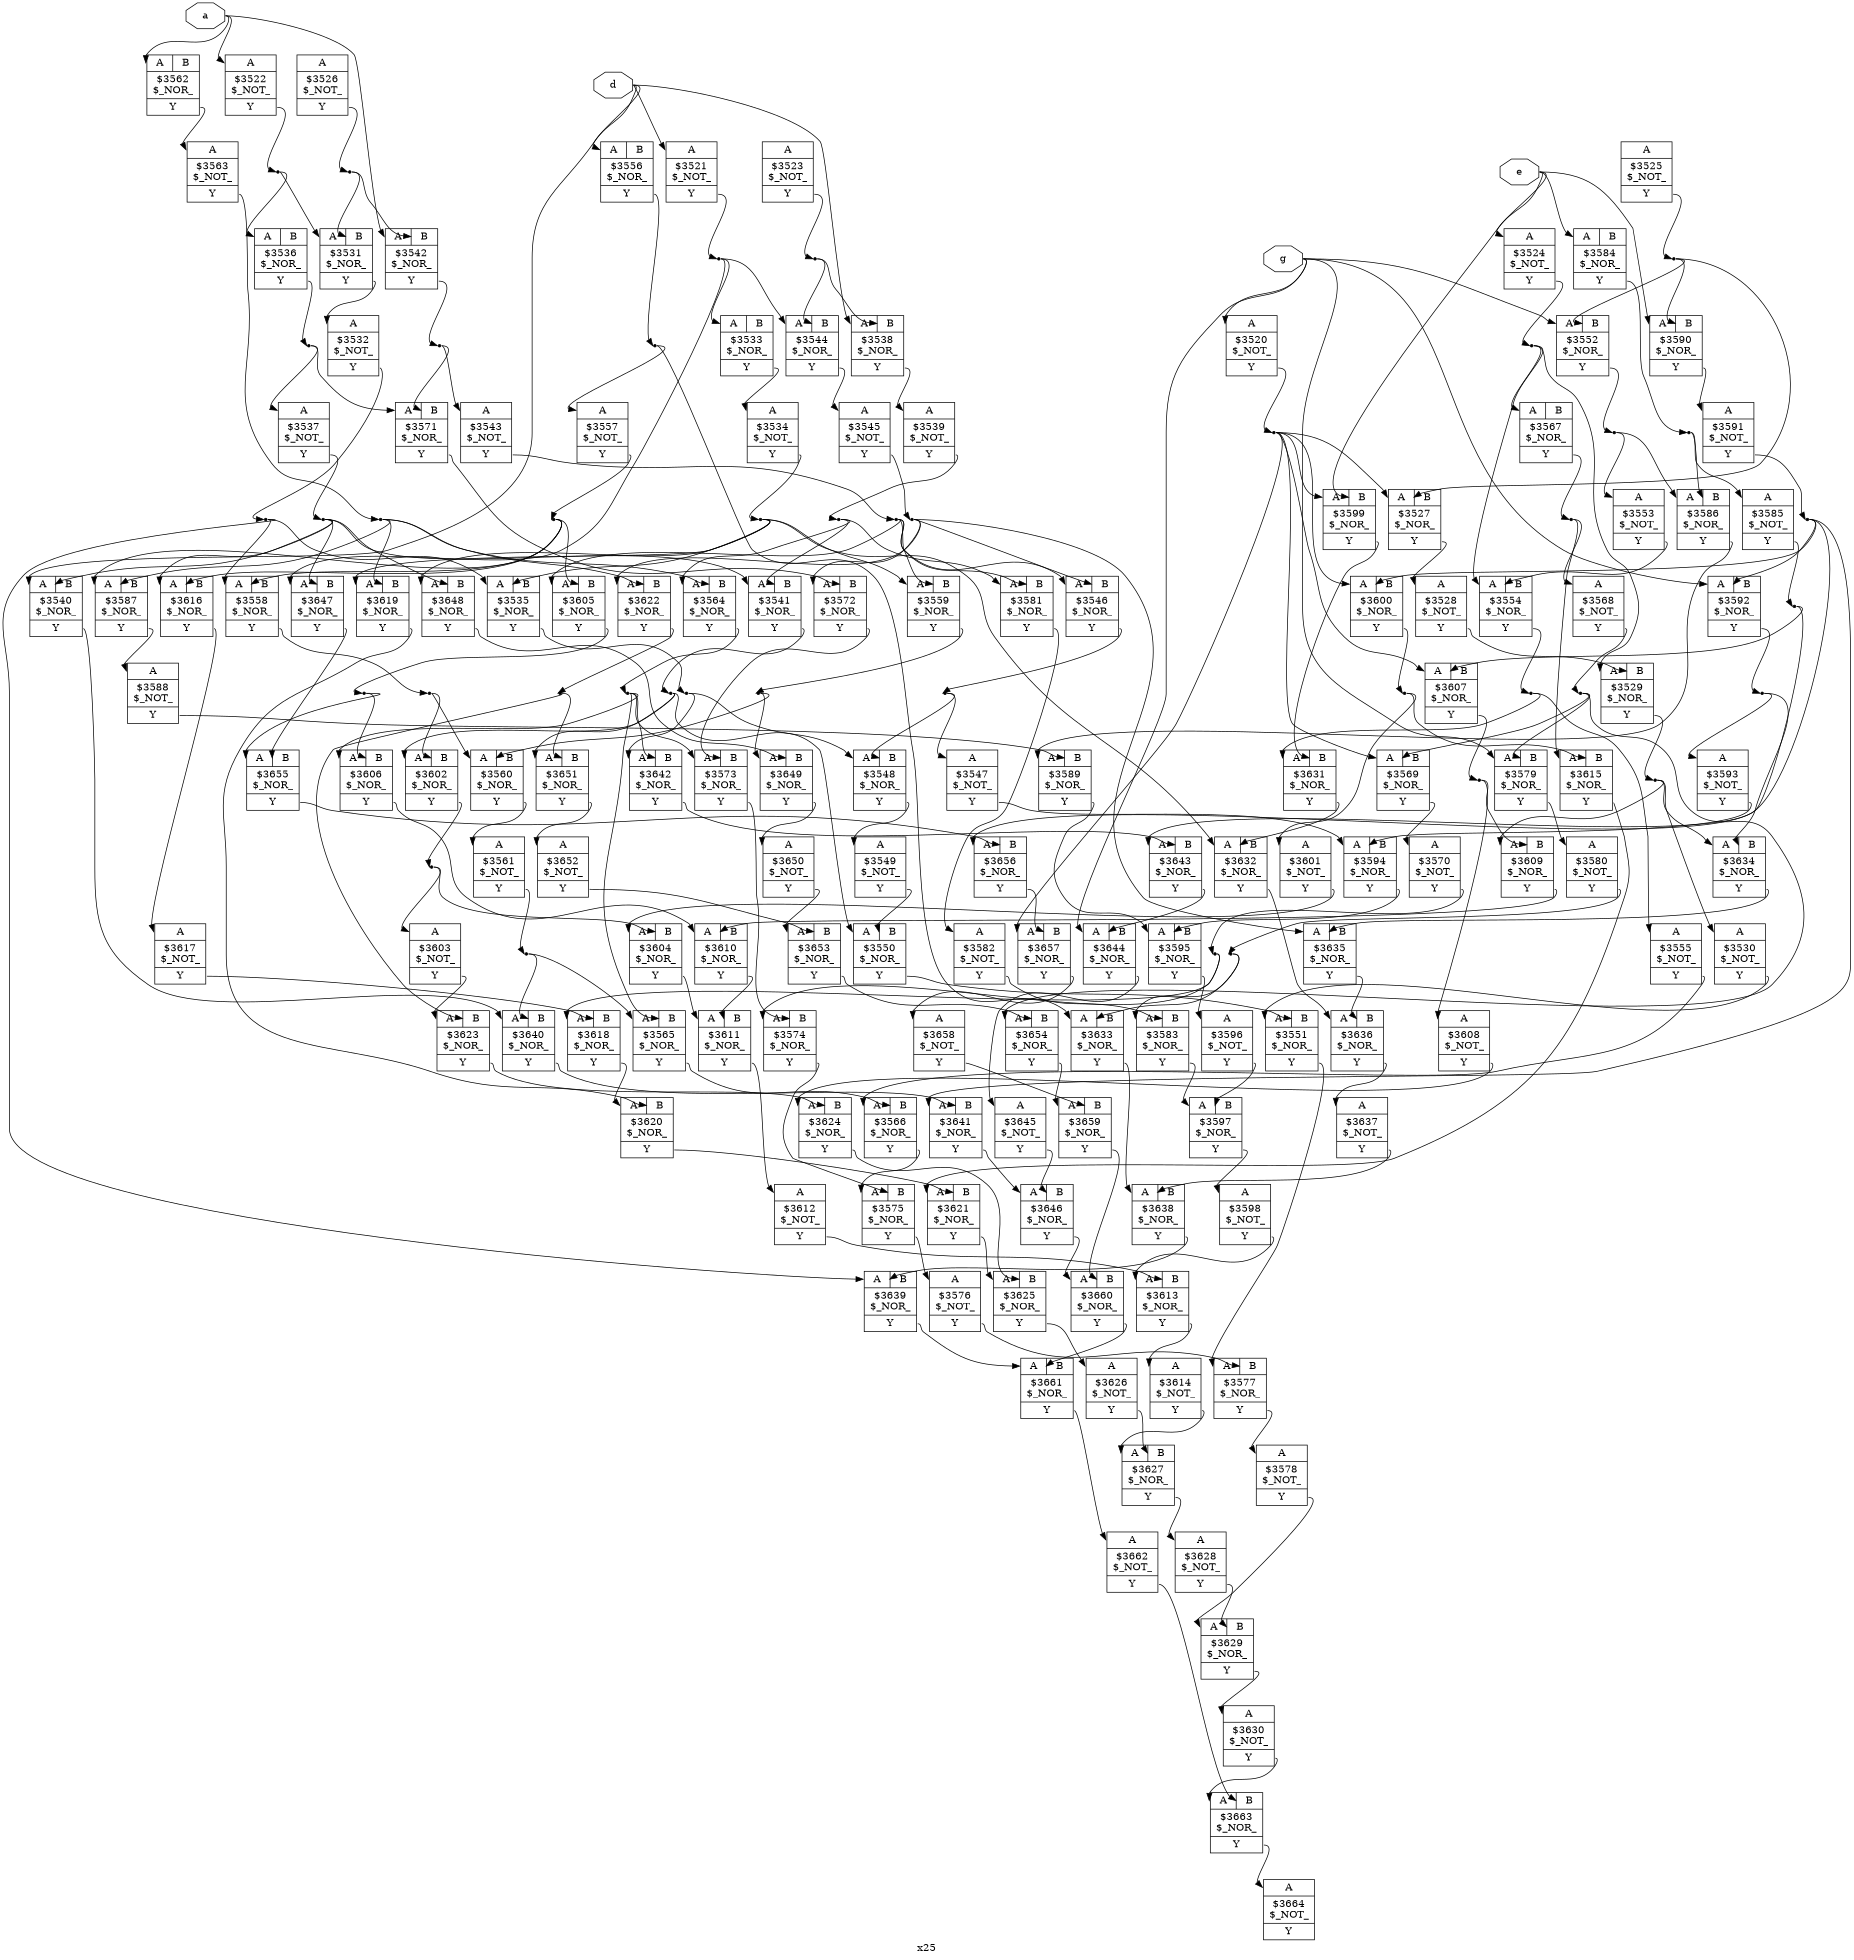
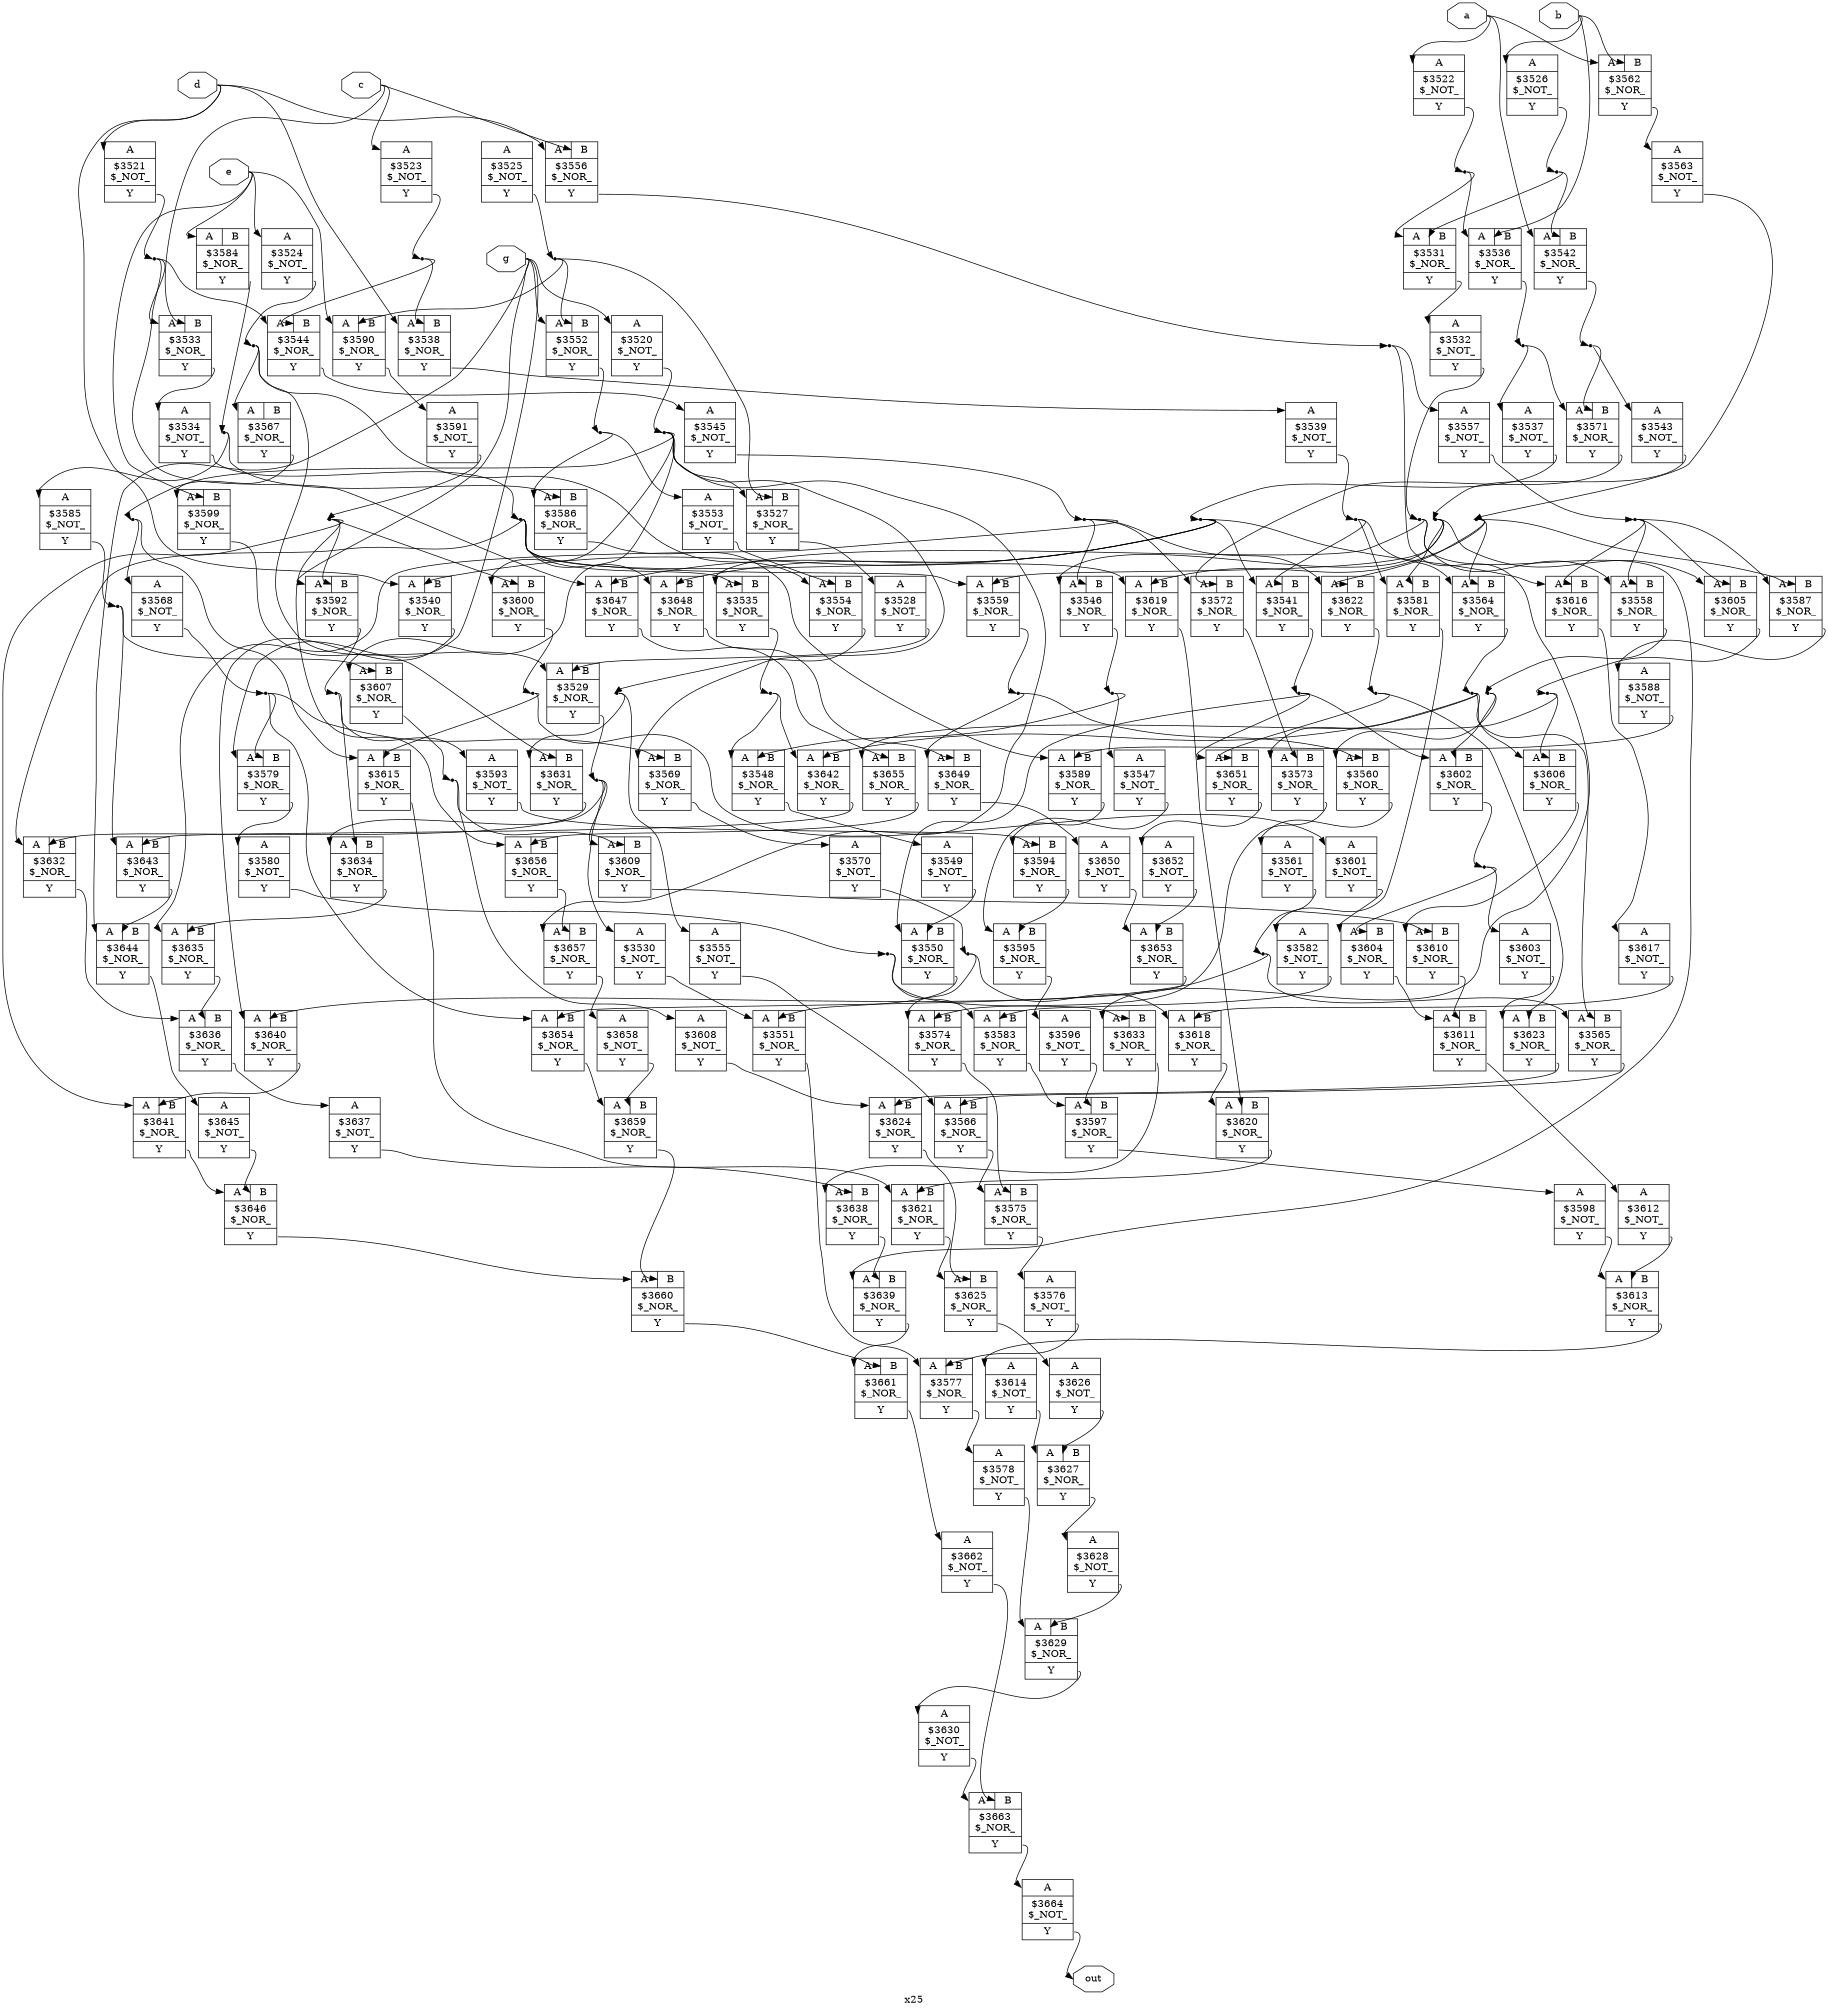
node "b": added
node "c": added
node "out": added
